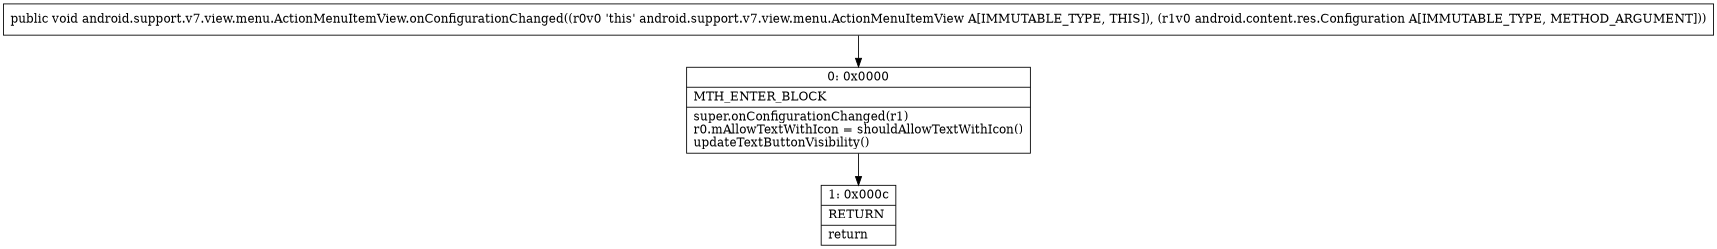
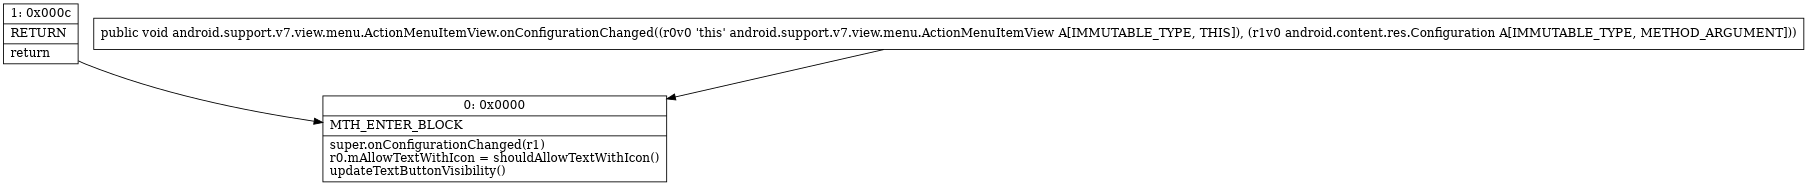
edge "0: 0x0000" -> "1: 0x000c": reversed
